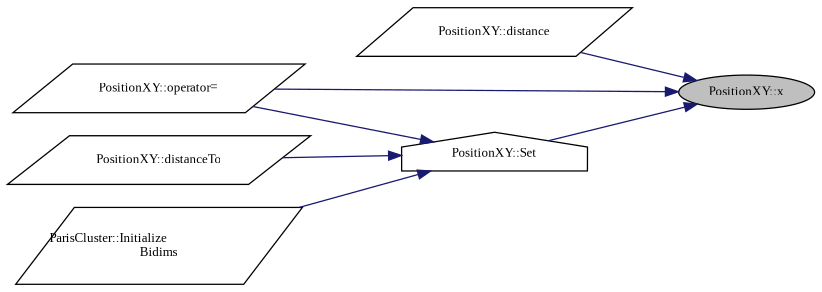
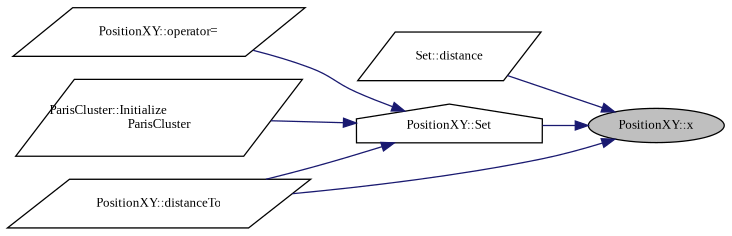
node "PositionXY::distance": label "PositionXY::distance" -> "Set::distance"
edge "PositionXY::operator=" -> "PositionXY::x": now "PositionXY::distanceTo" -> "PositionXY::x"
node "ParisCluster::Initialize Bidims": label "ParisCluster::Initialize Bidims" -> "ParisCluster::Initialize ParisCluster"
